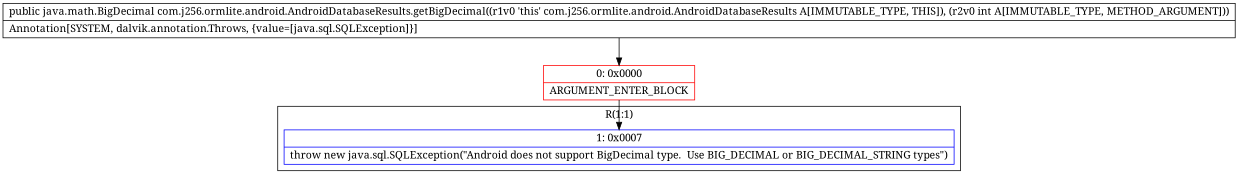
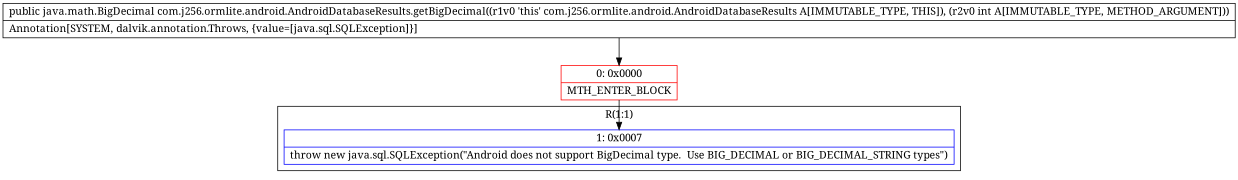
node "0: 0x0000": text "ARGUMENT_ENTER_BLOCK" -> "MTH_ENTER_BLOCK"
